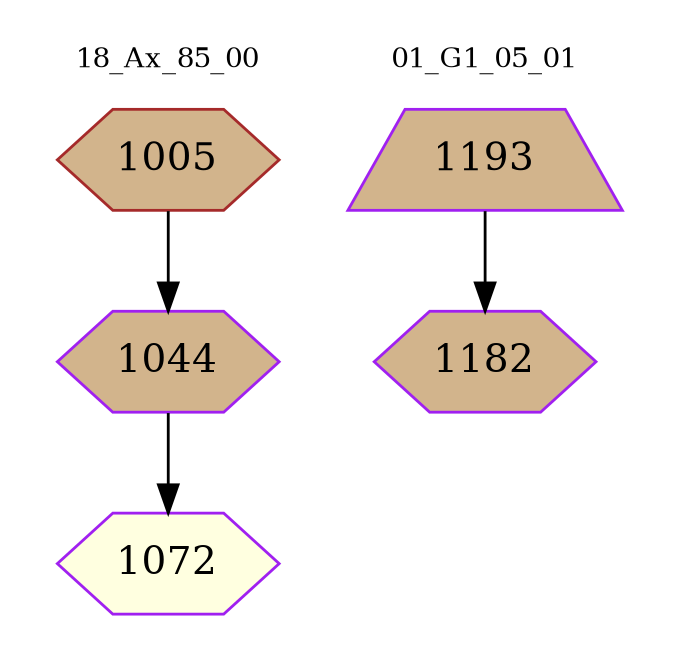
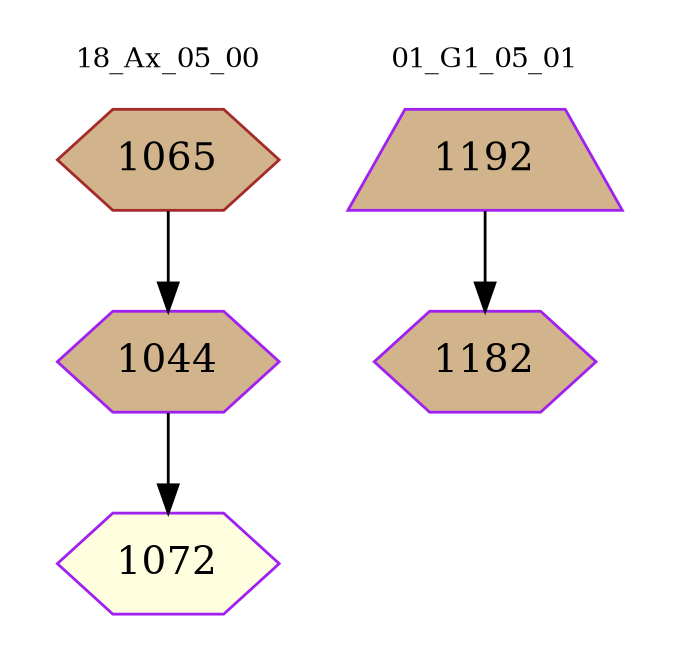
cluster "18_Ax_85_00": label "18_Ax_85_00" -> "18_Ax_05_00"
node "1005": label "1005" -> "1065"
node "1193": label "1193" -> "1192"
